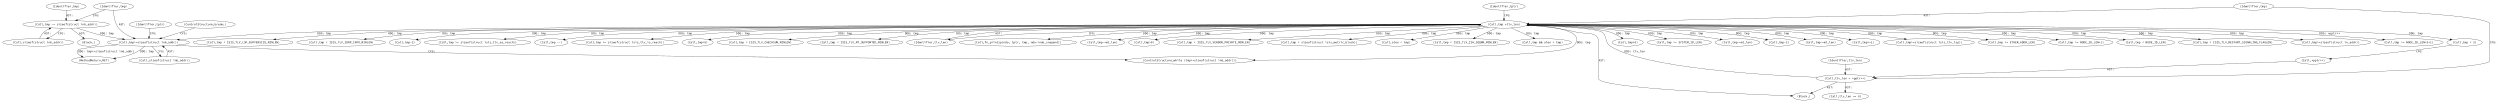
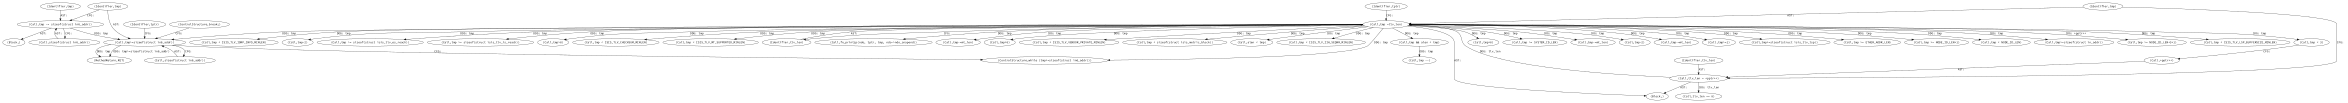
edge "(Call,tmp =tlv_len)" -> "(Call,tmp --)": now "(Call,tmp && alen < tmp)" -> "(Call,tmp --)"
node "(Call,tmp < ISIS_TLV_RESTART_SIGNALING_FLAGLEN)": removed
edge "(Call,tlv_len = *pptr++)" -> "(Call,tlv_len == 0)": label "AST: " -> "DDG: tlv_len"
